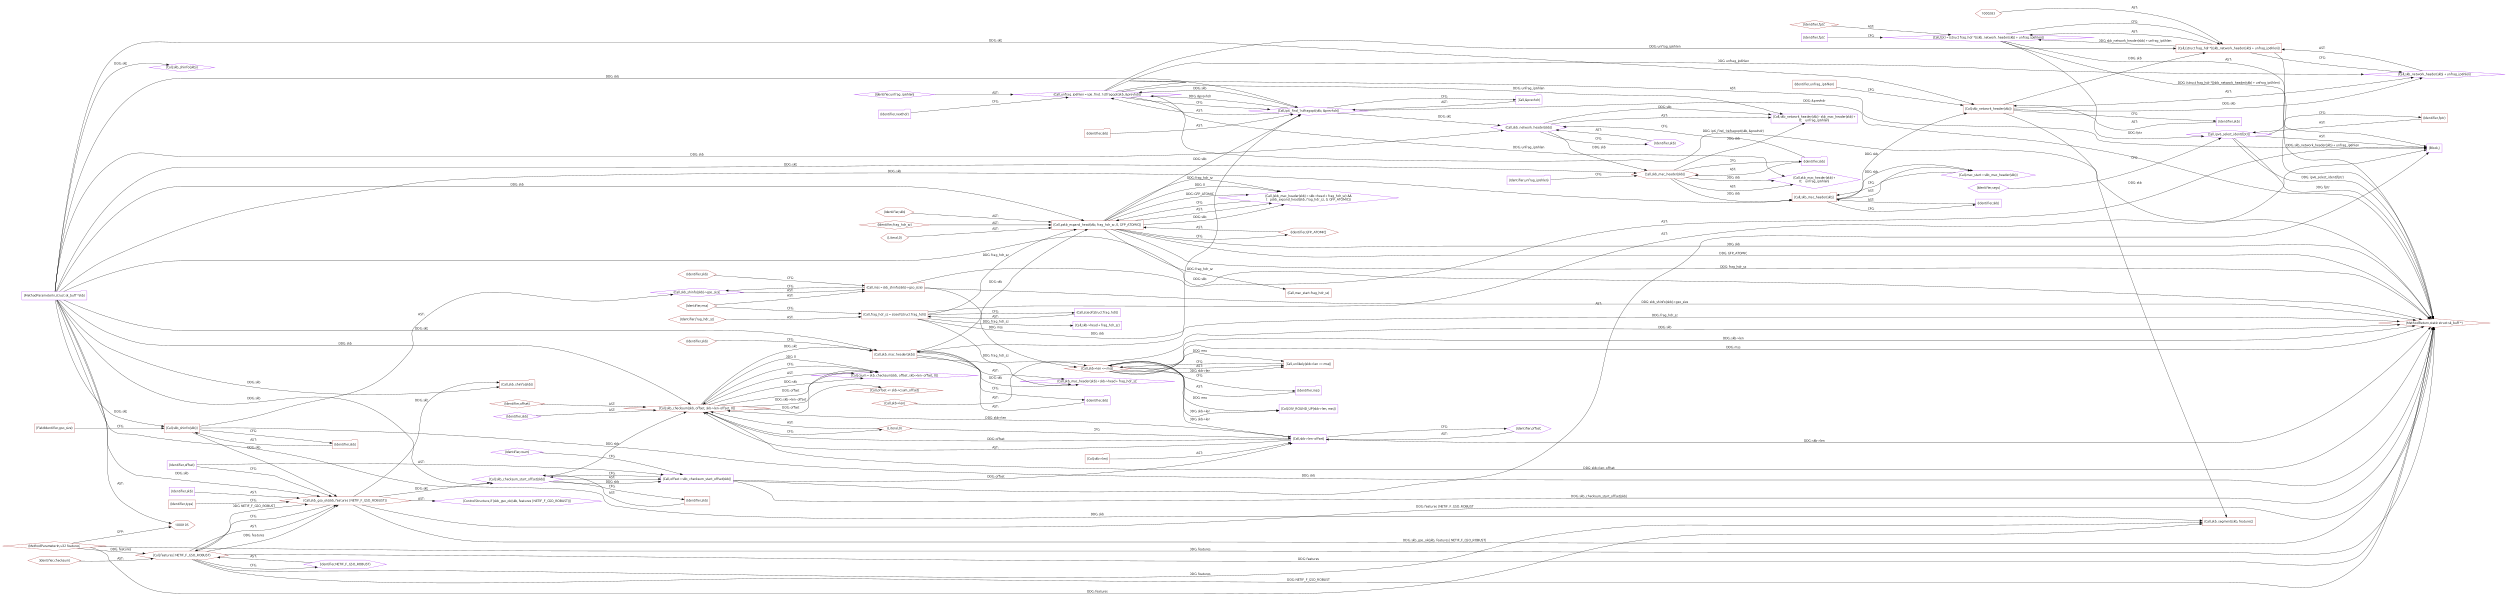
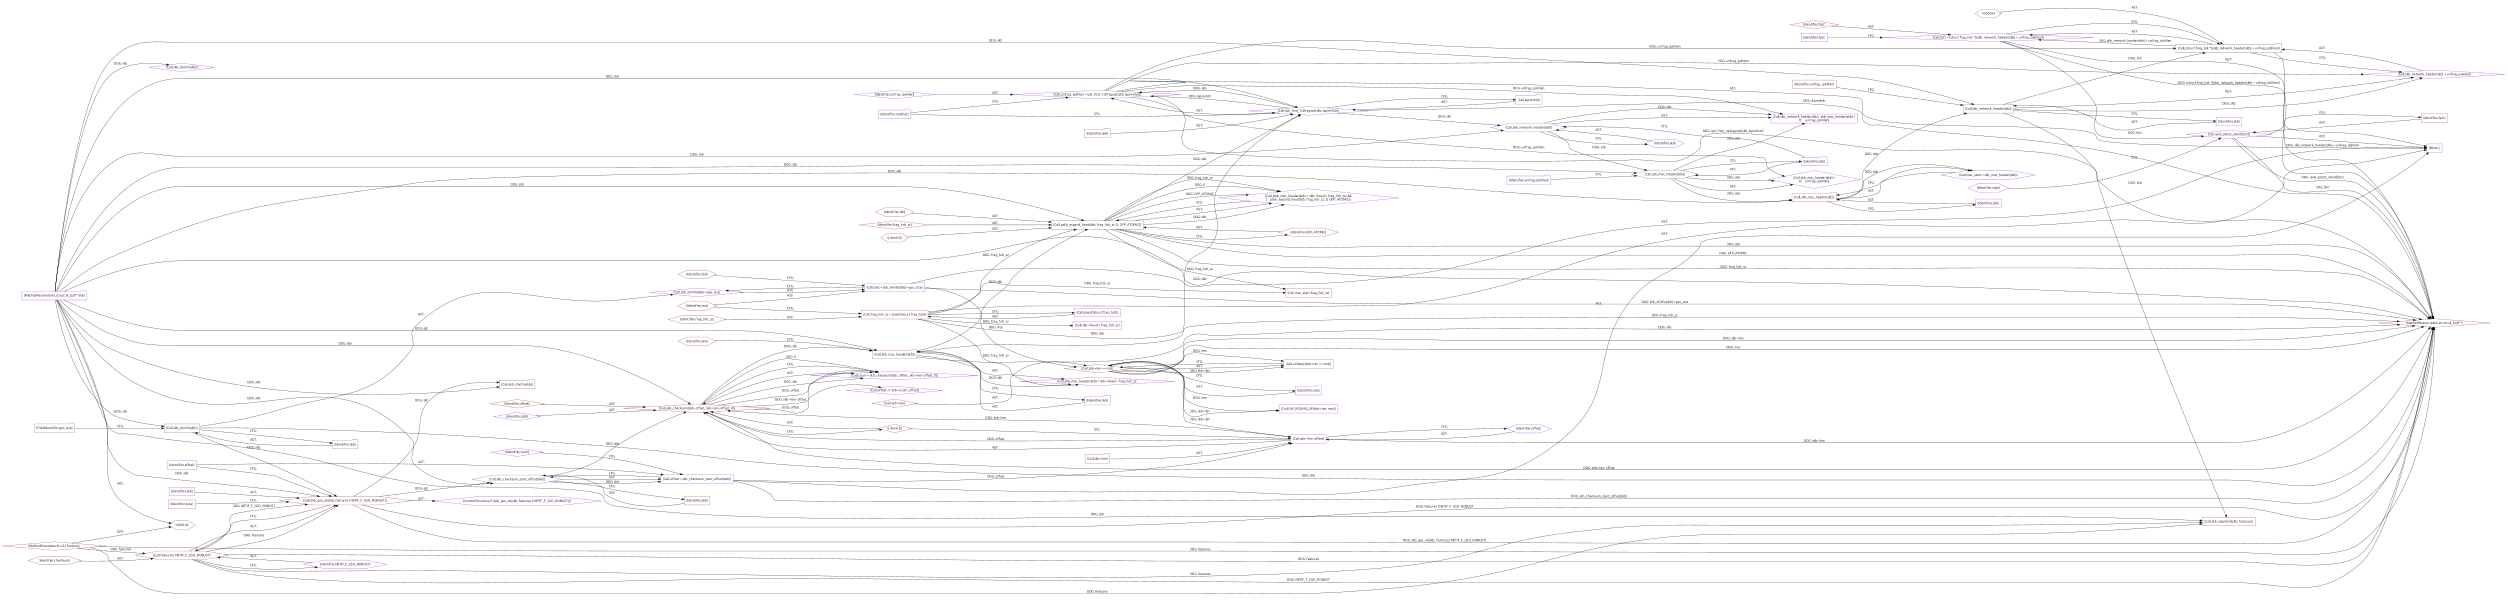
edge "(Call,unfrag_ip6hlen = ip6_find_1stfragopt(skb, &prevhdr))" -> "(Call,ip6_find_1stfragopt(skb, &prevhdr))": now "(Identifier,nexthdr)" -> "(Call,ip6_find_1stfragopt(skb, &prevhdr))"
node "(Call,mss = skb_shinfo(skb)->gso_size)": color brown -> purple
edge "(Call,frag_hdr_sz = sizeof(struct frag_hdr))" -> "(Call,mac_start-frag_hdr_sz)": added, label "DDG: frag_hdr_sz"
node "(Call,offset += skb->csum_offset)": color brown -> purple
